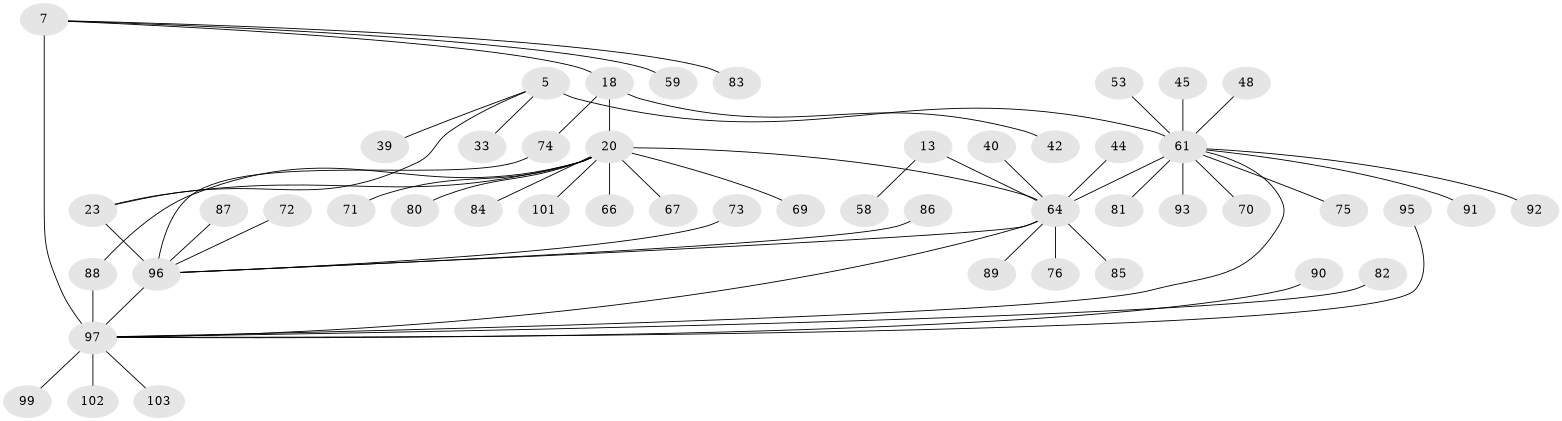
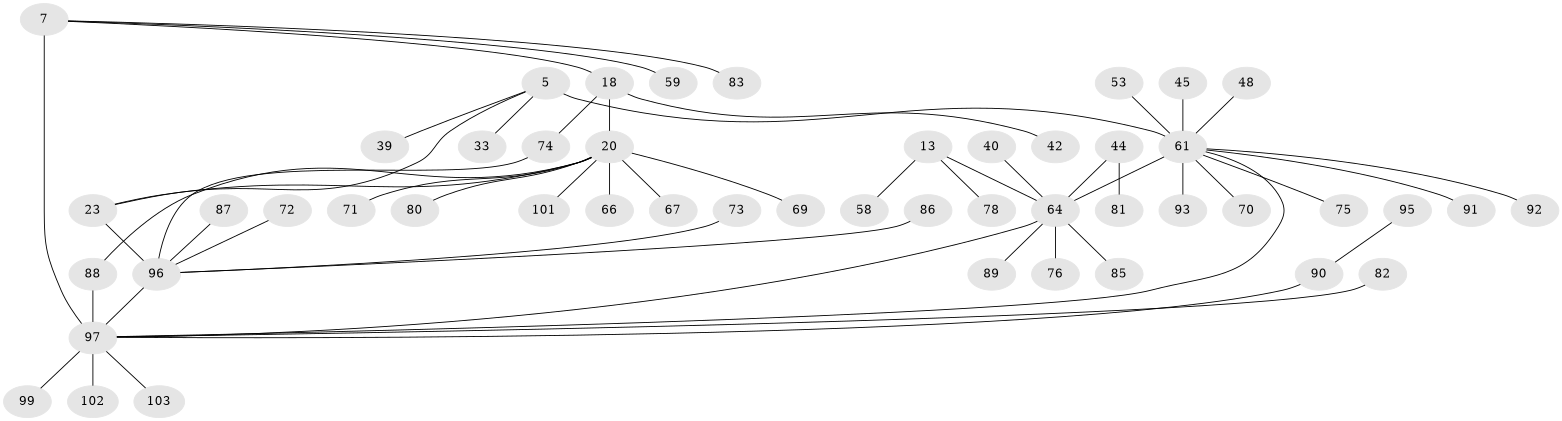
edge "20" -- "64": removed
edge "61" -- "81": now "44" -- "81"
node "84": removed
node "78": added
edge "64" -- "96": removed
edge "95" -- "97": now "95" -- "90"
